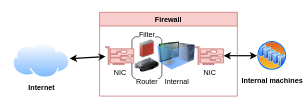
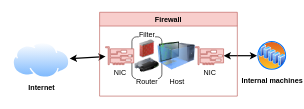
node "Internal": label "Internal" -> "Host"
